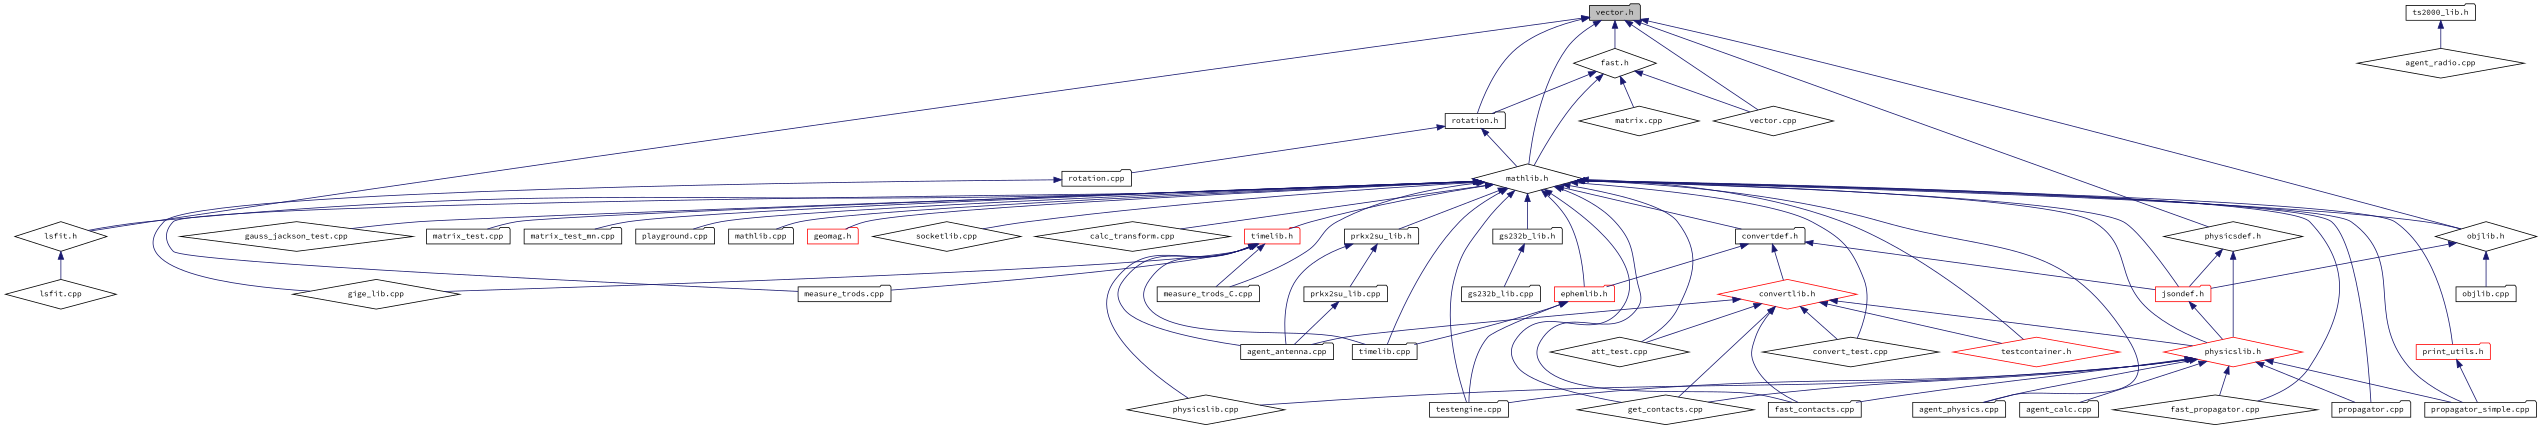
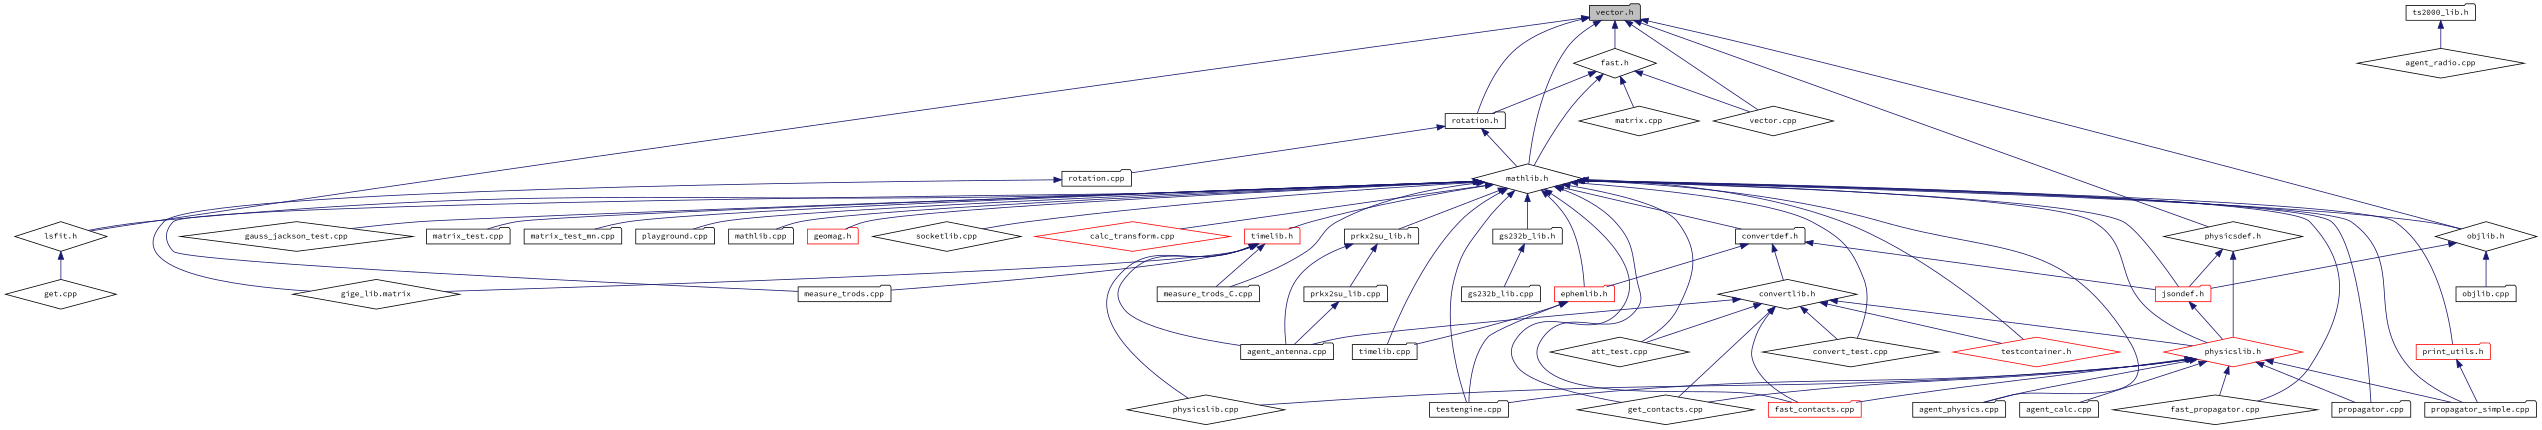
node "calc_transform.cpp": color black -> red
node "lsfit.cpp": label "lsfit.cpp" -> "get.cpp"
node "gige_lib.cpp": label "gige_lib.cpp" -> "gige_lib.matrix"
node "convertlib.h": color red -> black
edge "timelib.cpp" -> "timelib.h": removed
node "fast_contacts.cpp": color black -> red
